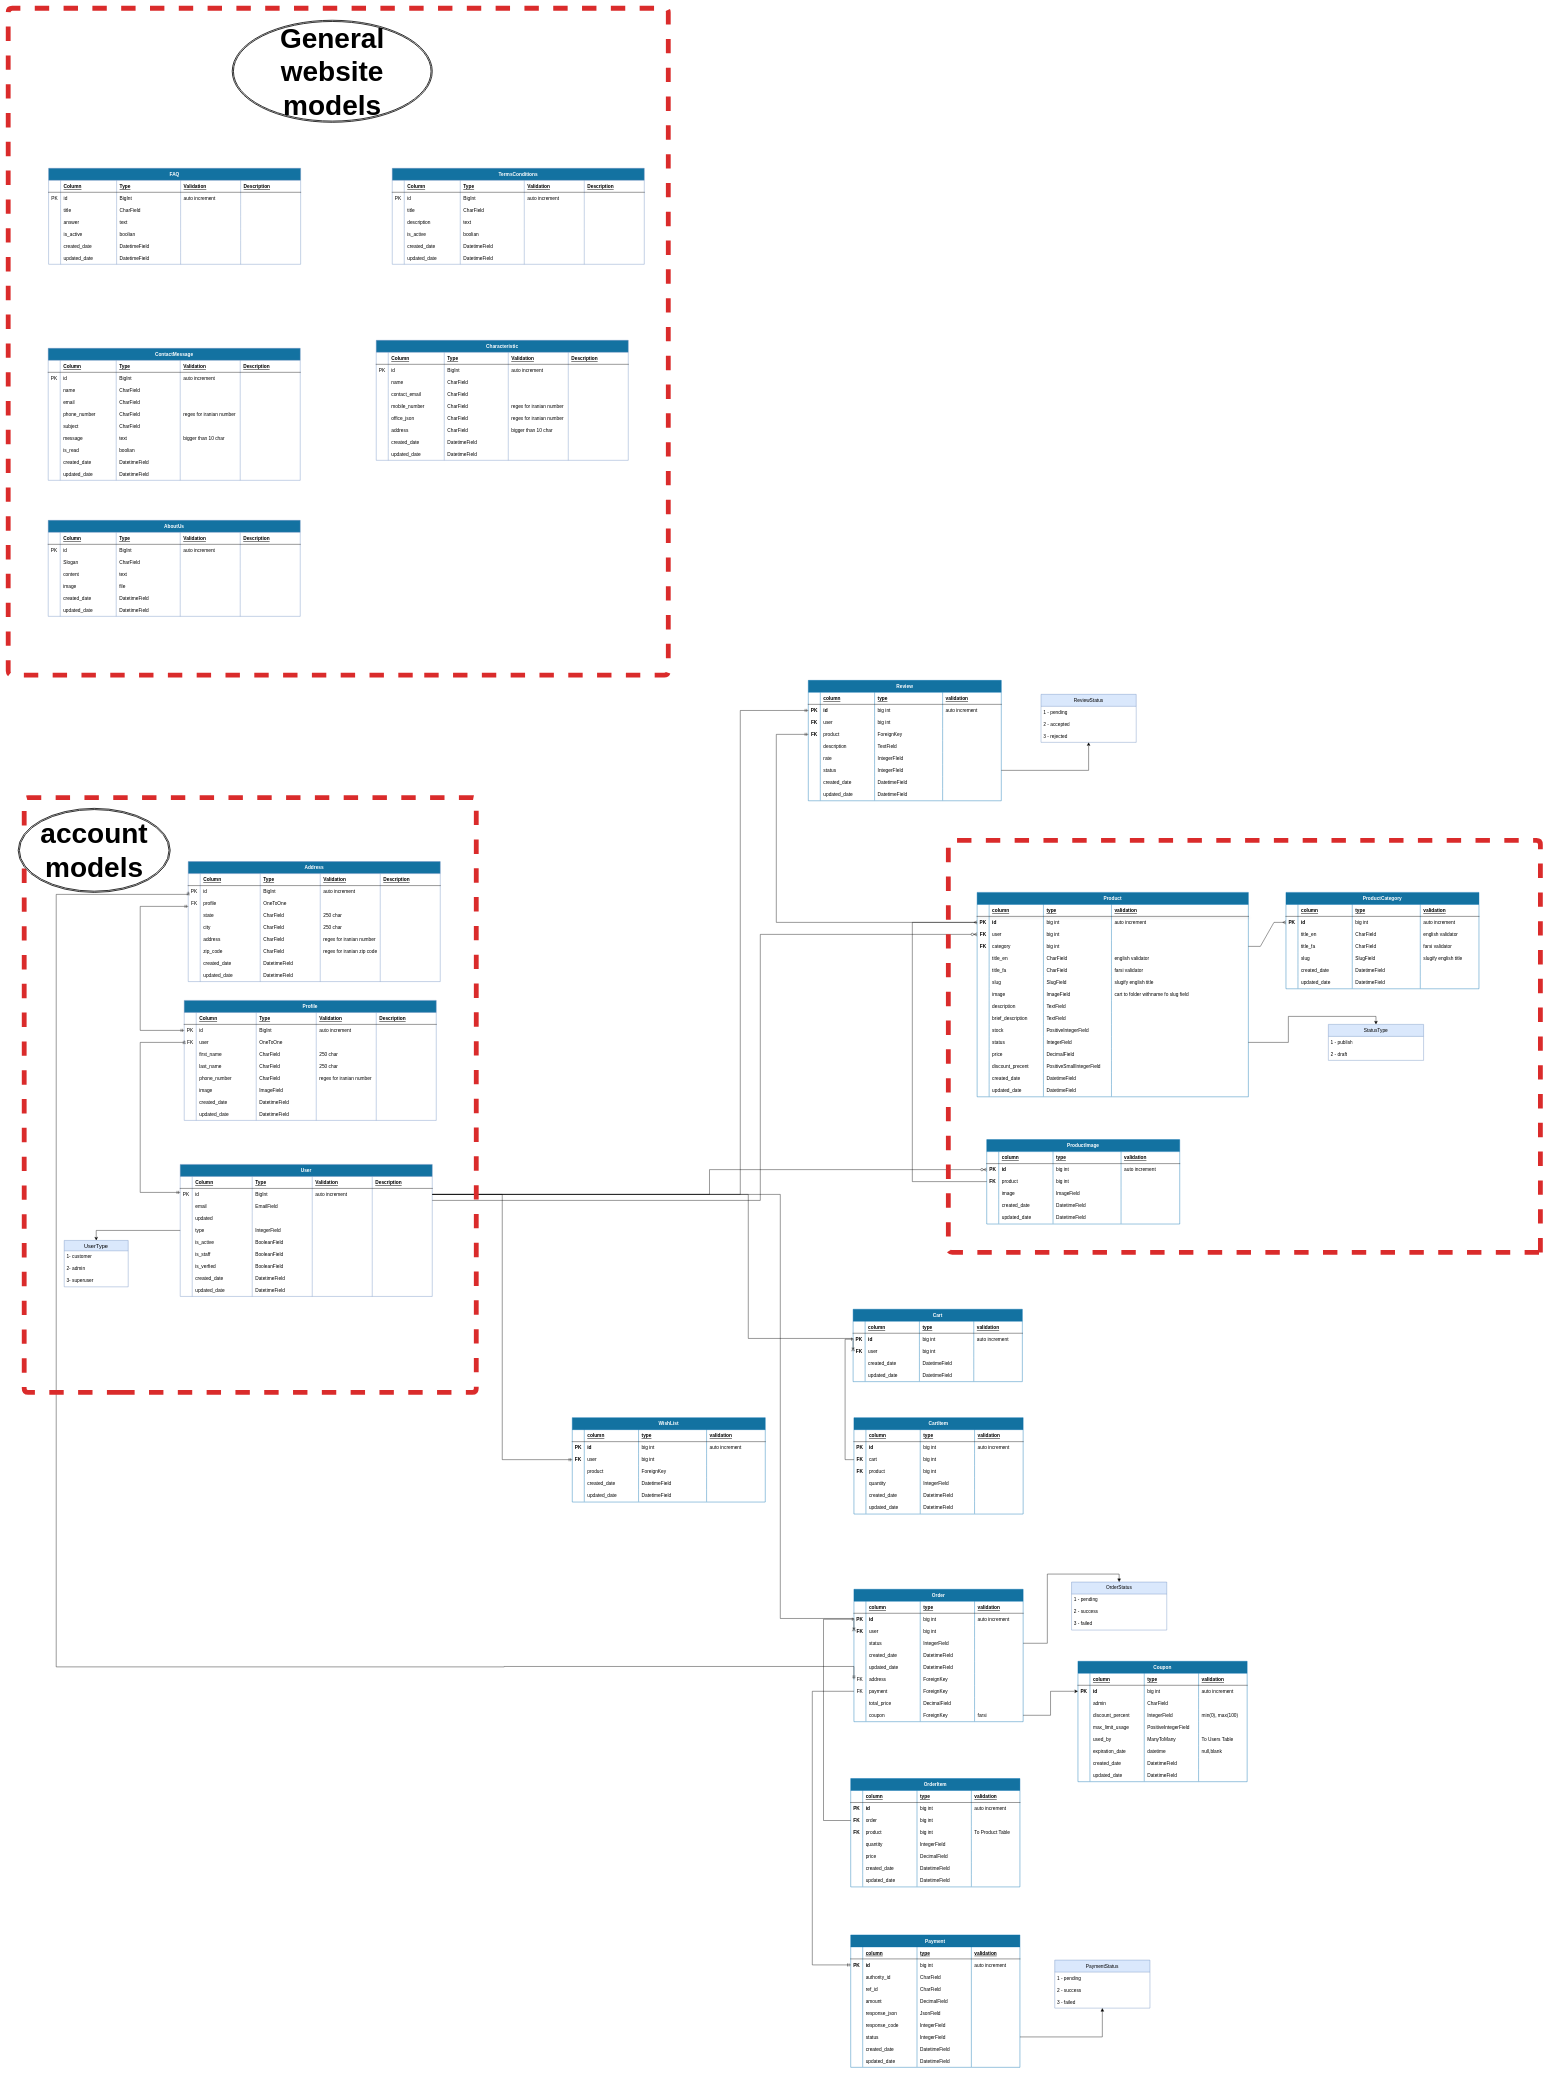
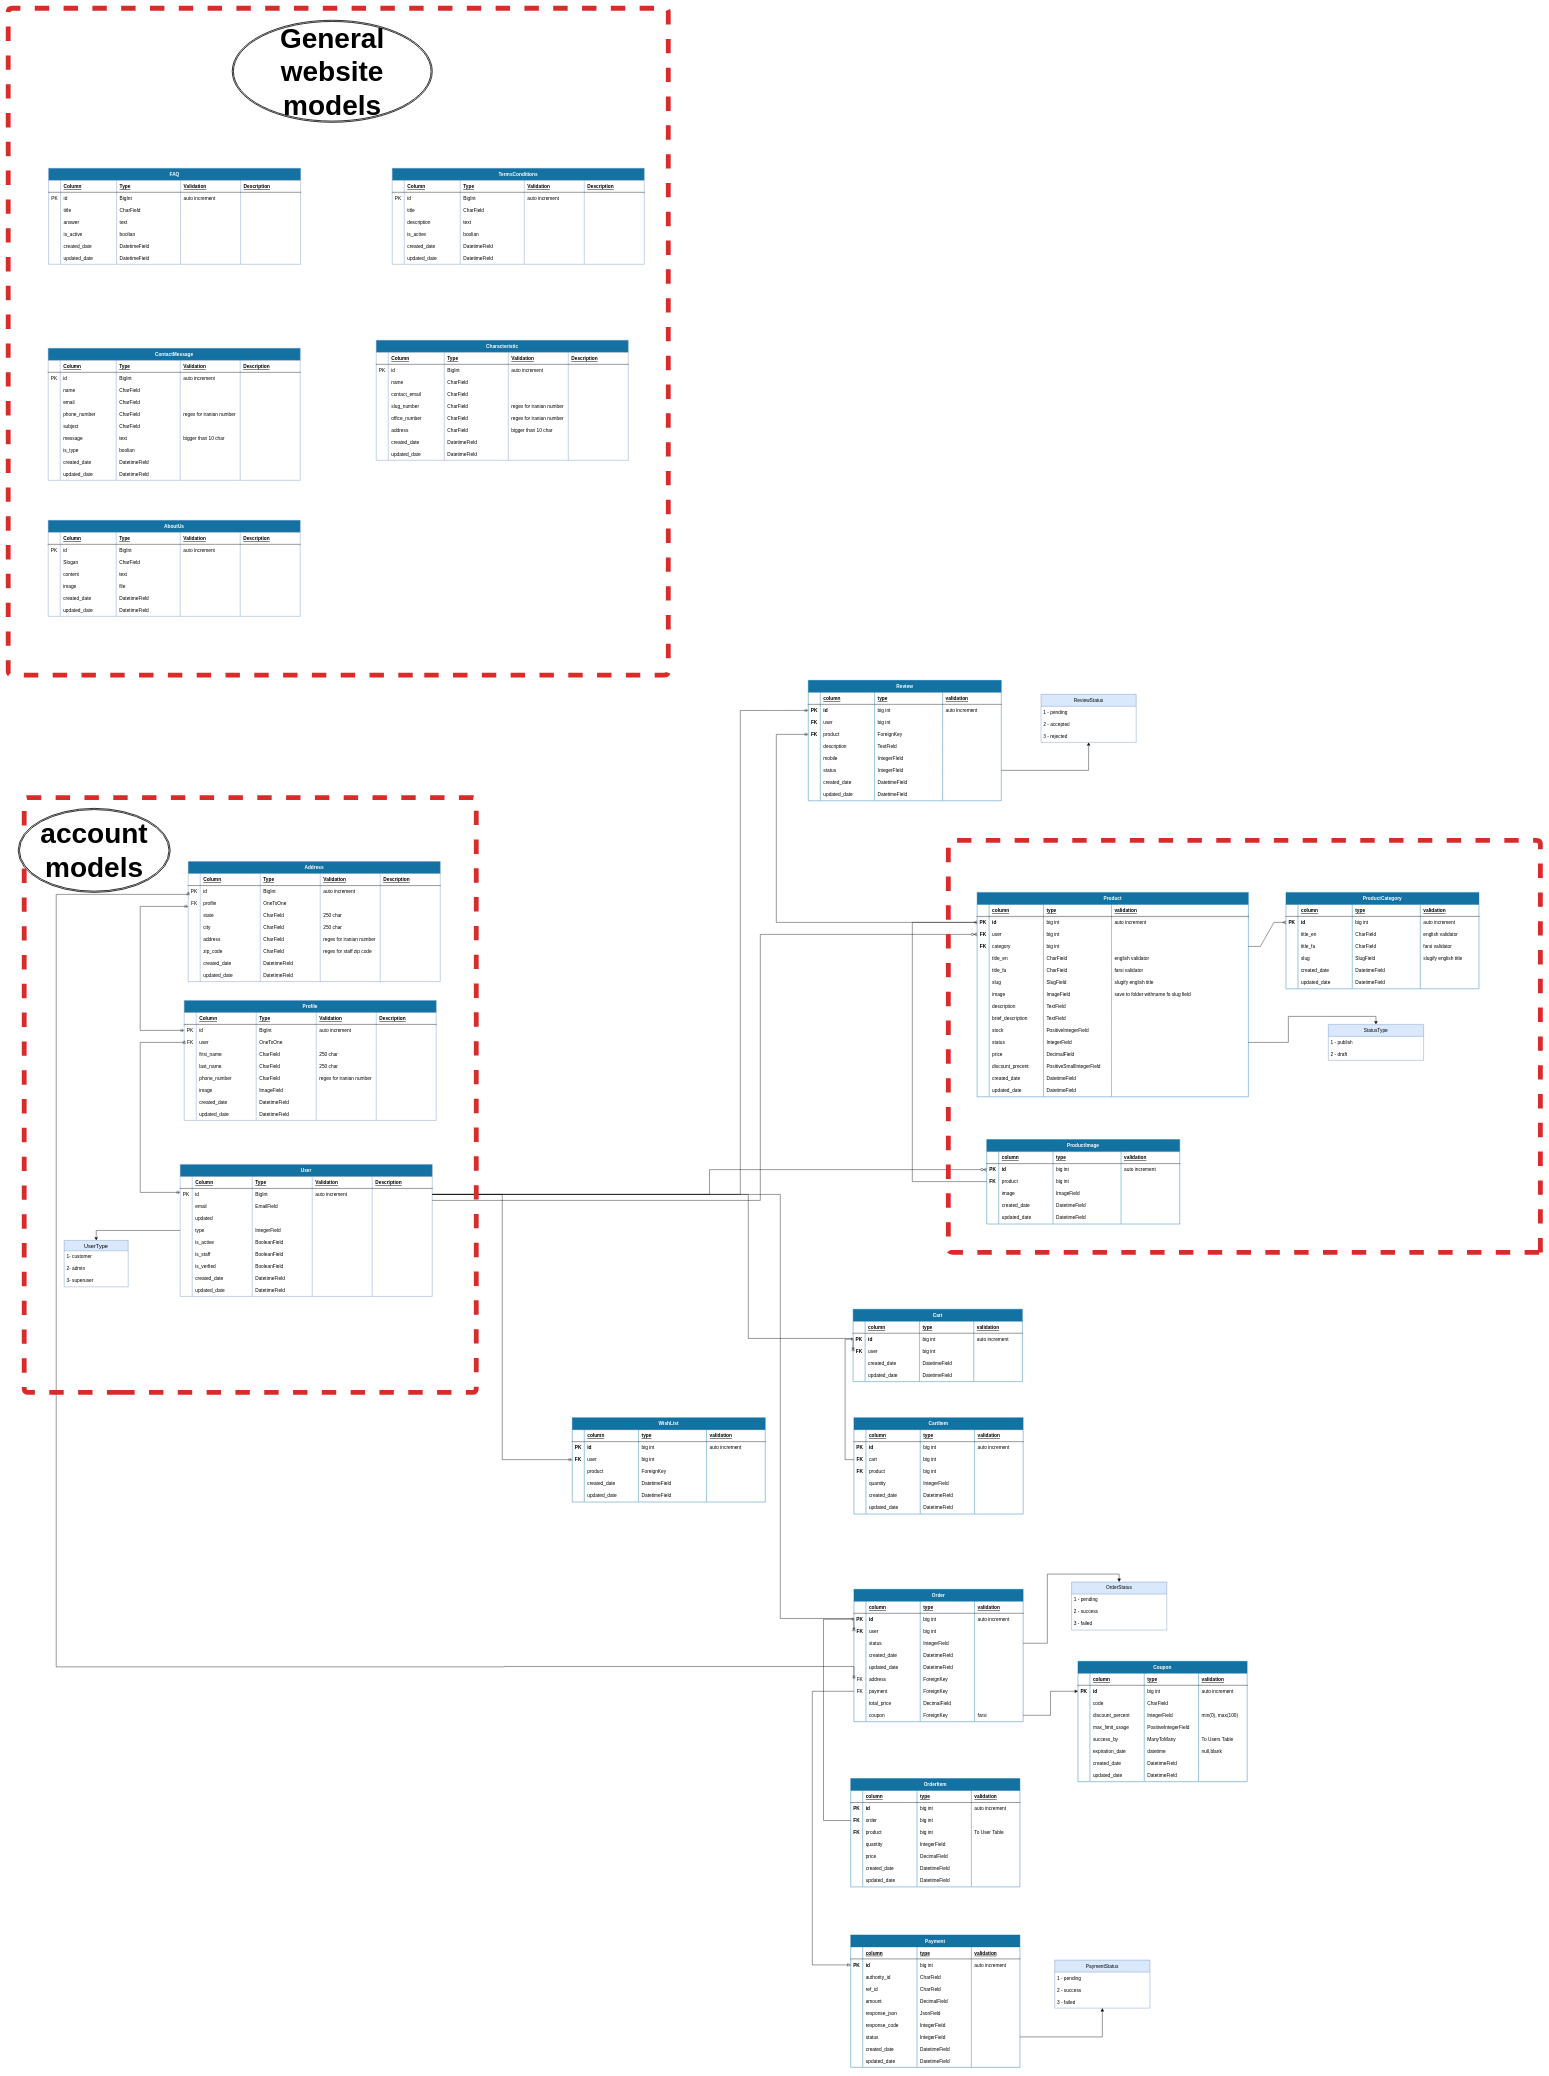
node "mobile_number": label "mobile_number" -> "slug_number"
node "office_json": label "office_json" -> "office_number"
node "is_read": label "is_read" -> "is_type"
node "rate": label "rate" -> "mobile"
node "regex for iranian zip code": label "regex for iranian zip code" -> "regex for staff zip code"
node "cart to folder withname fo slug field": label "cart to folder withname fo slug field" -> "save to folder withname fo slug field"
node "admin": label "admin" -> "code"
node "used_by": label "used_by" -> "success_by"
node "To Product Table": label "To Product Table" -> "To User Table"
